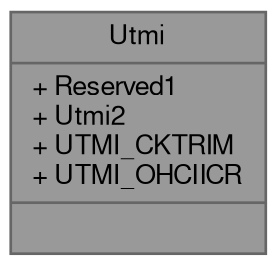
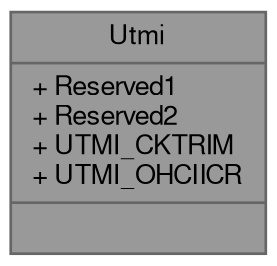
node "Utmi": text "+ Utmi2" -> "+ Reserved2"
